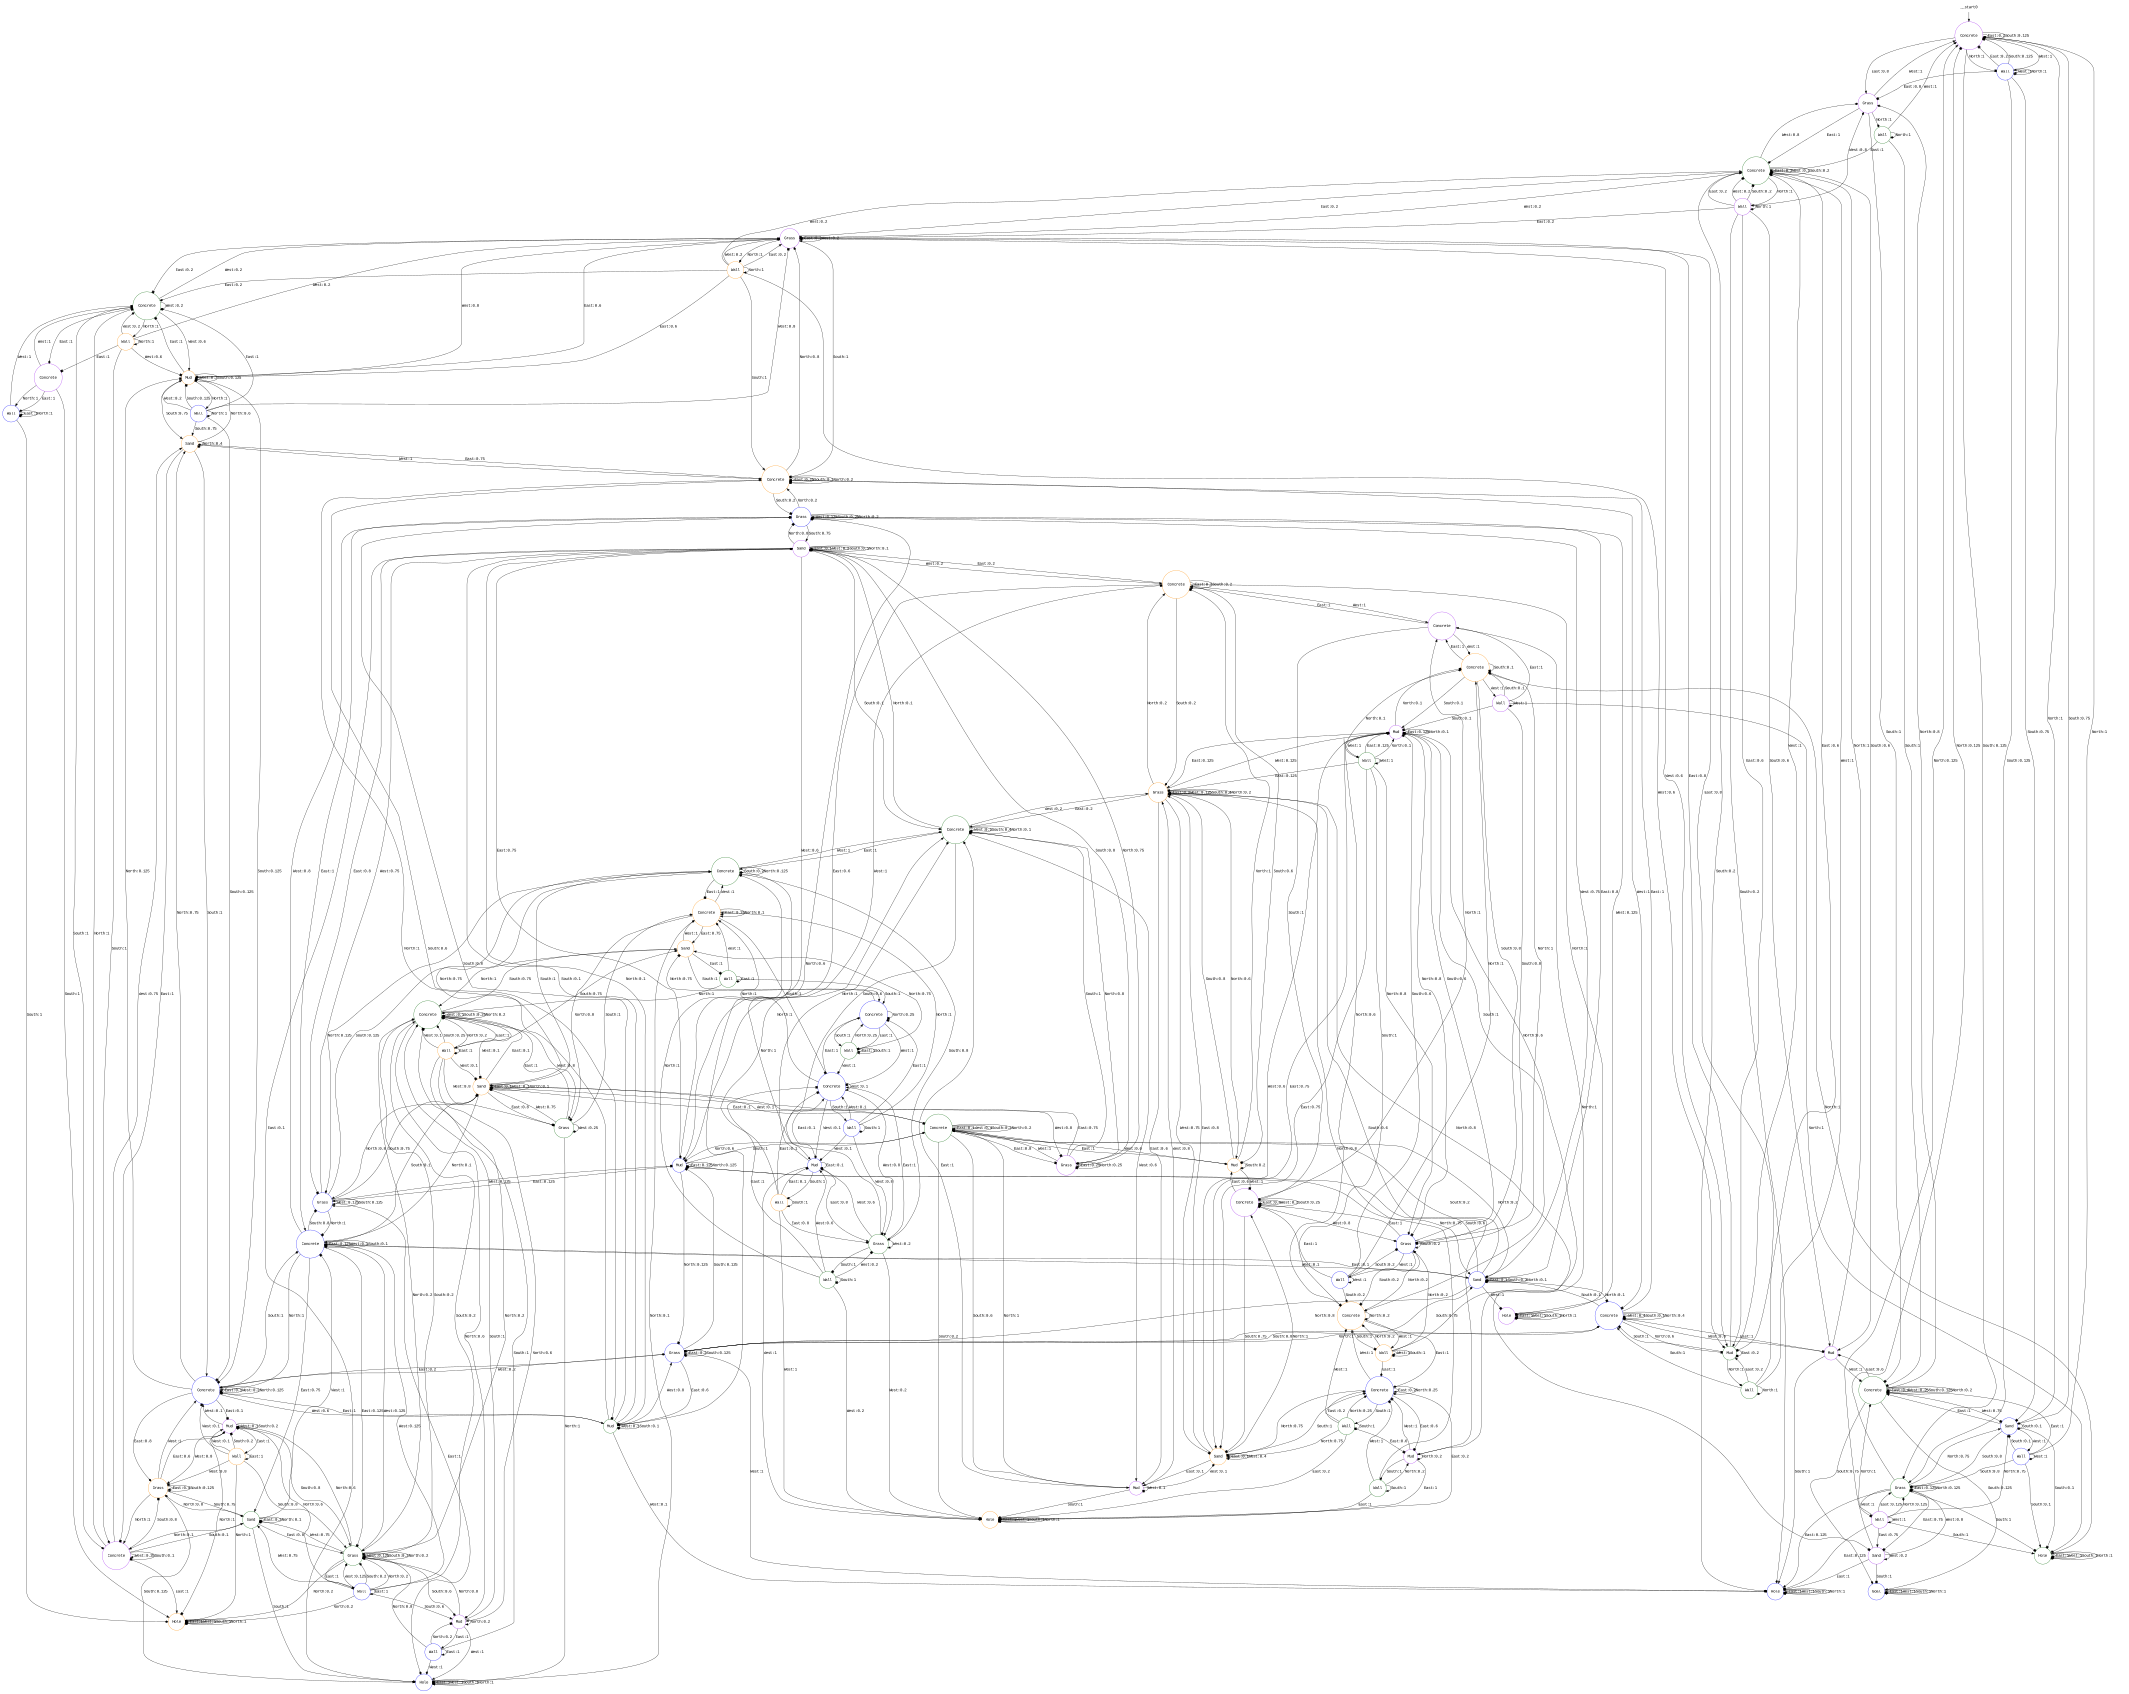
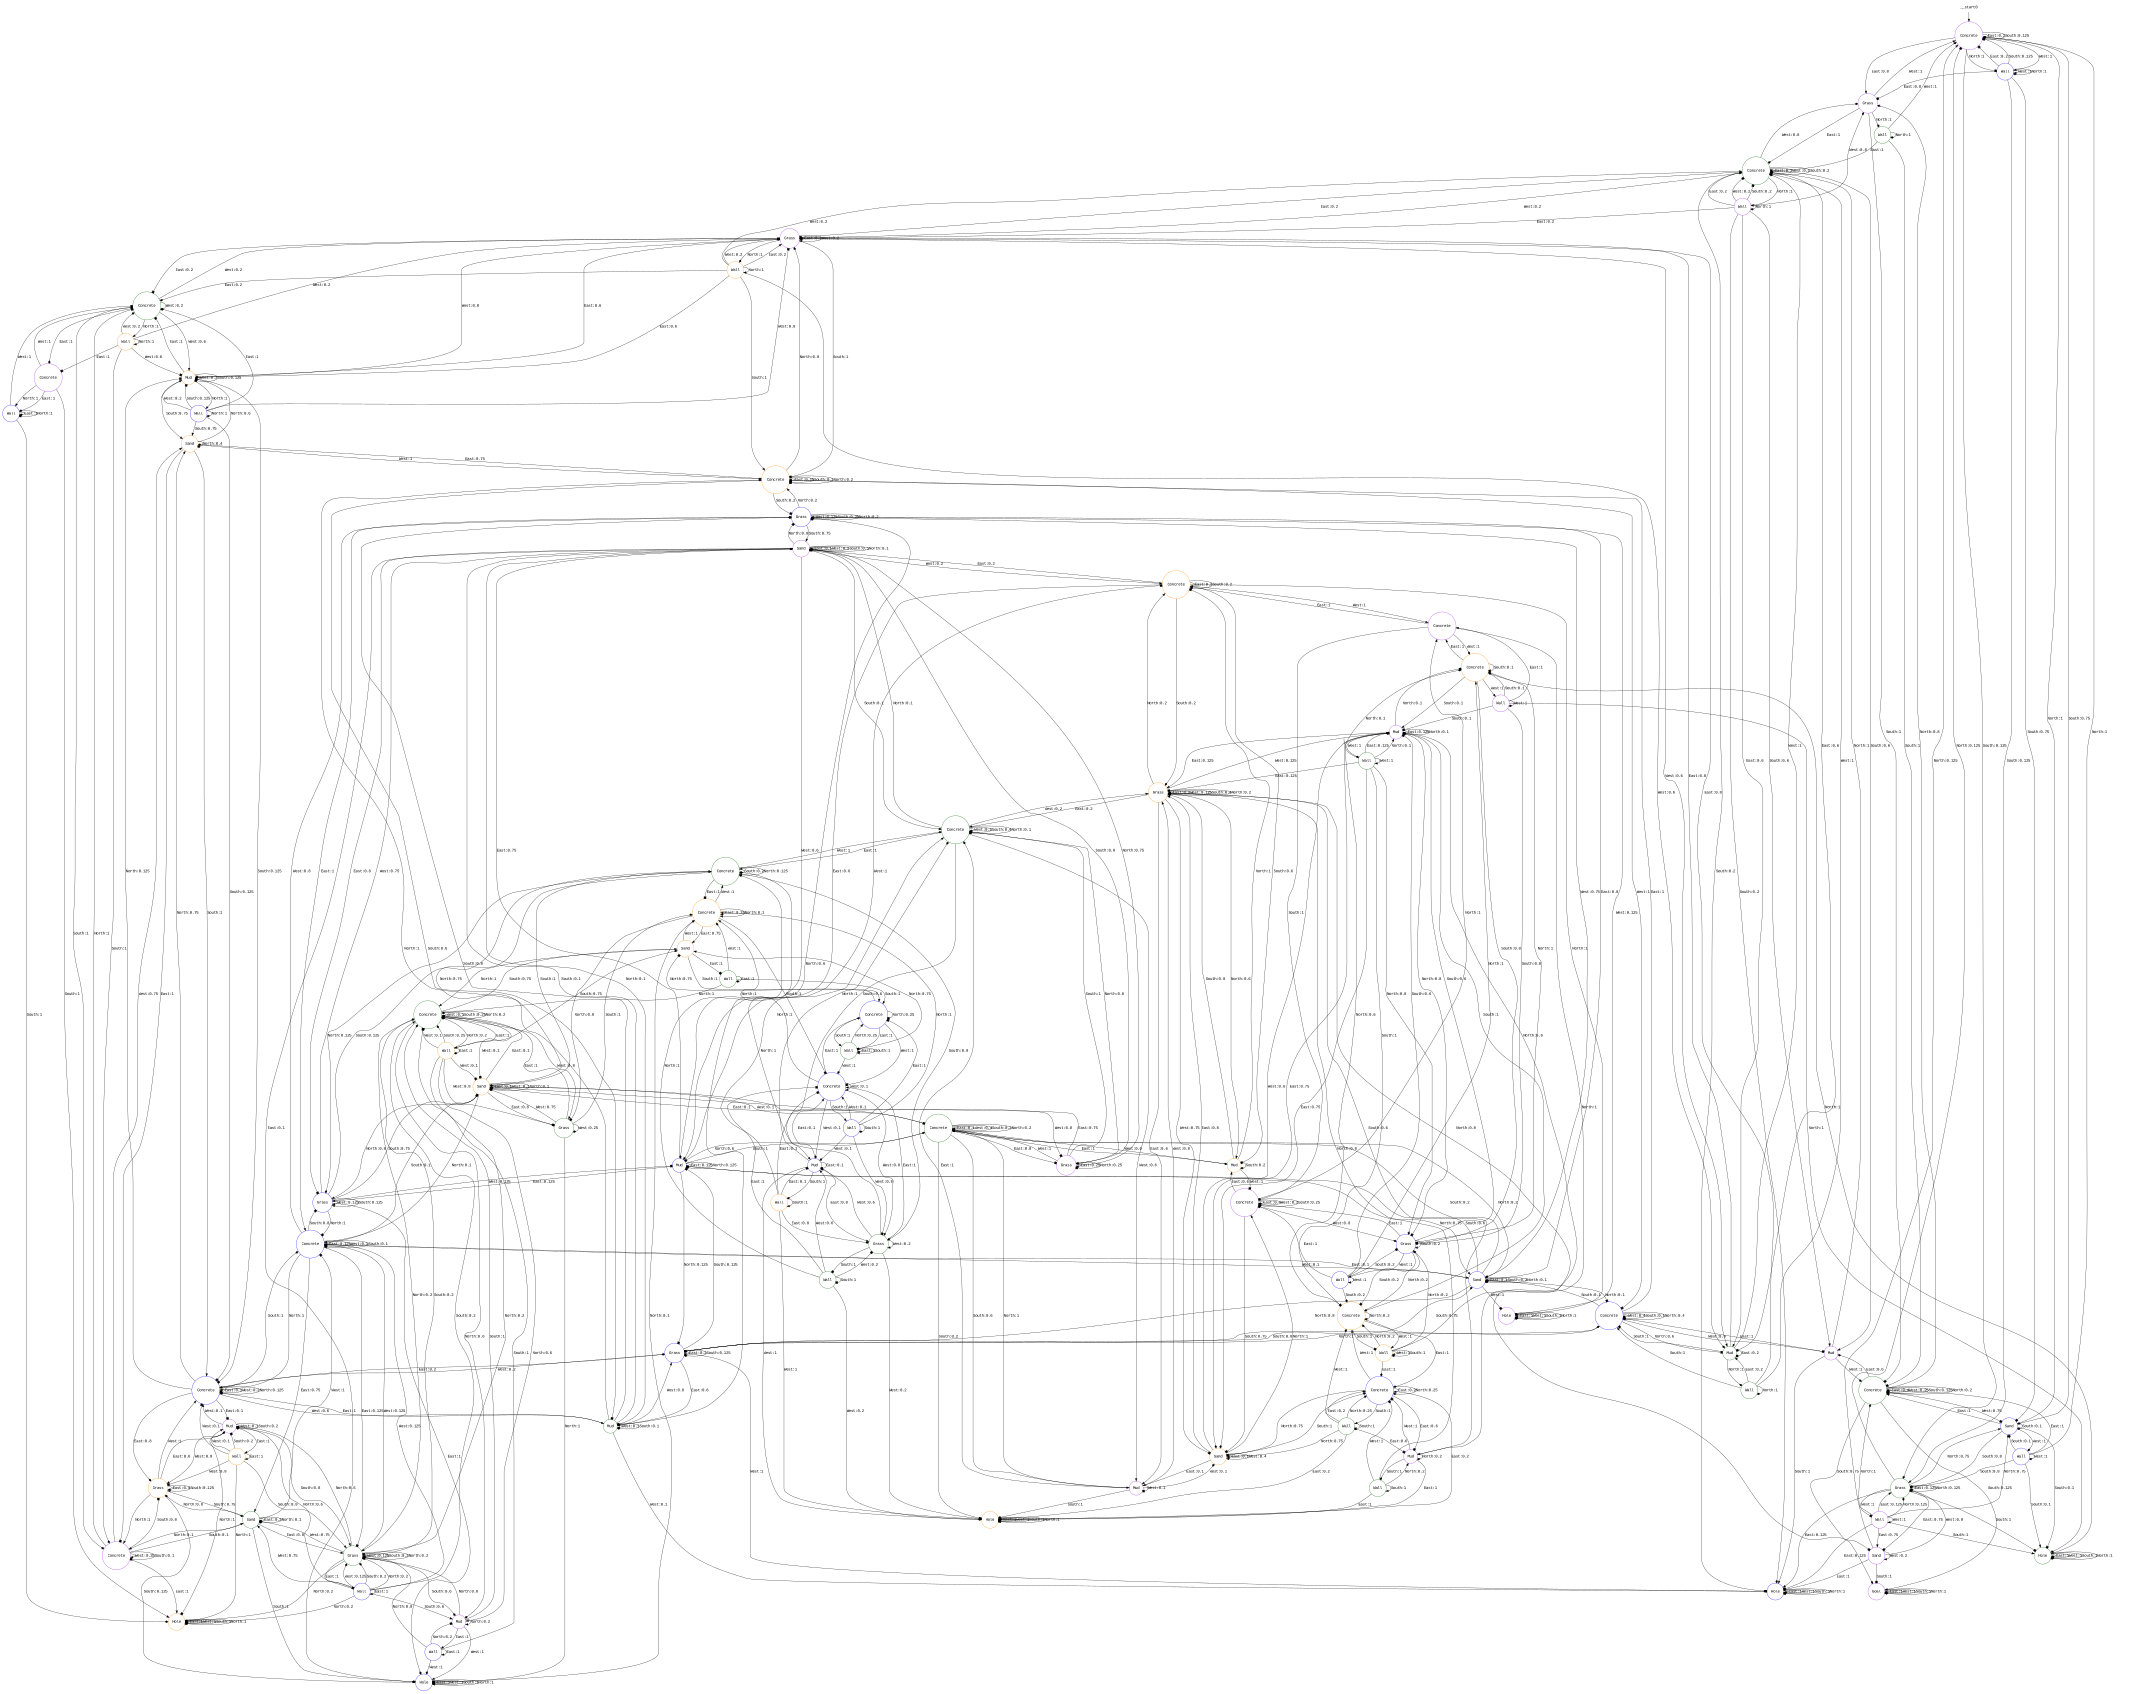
node "Goal": color blue -> purple
